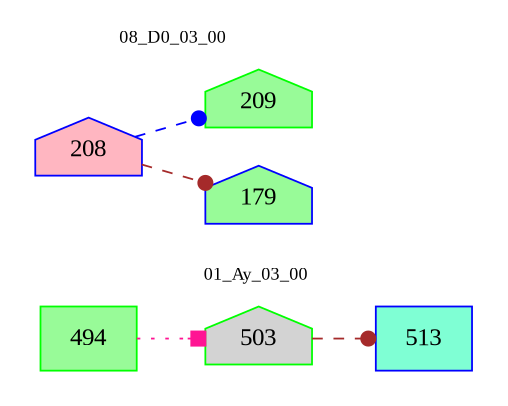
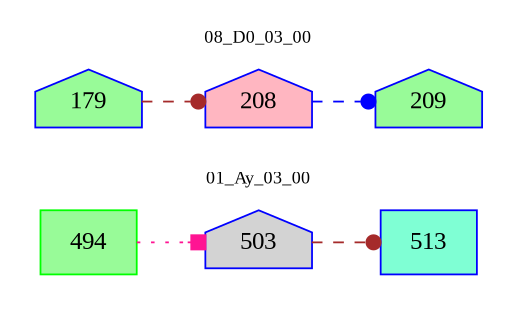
node "209": color green -> blue
edge "208" -> "179": reversed
node "503": color green -> blue
